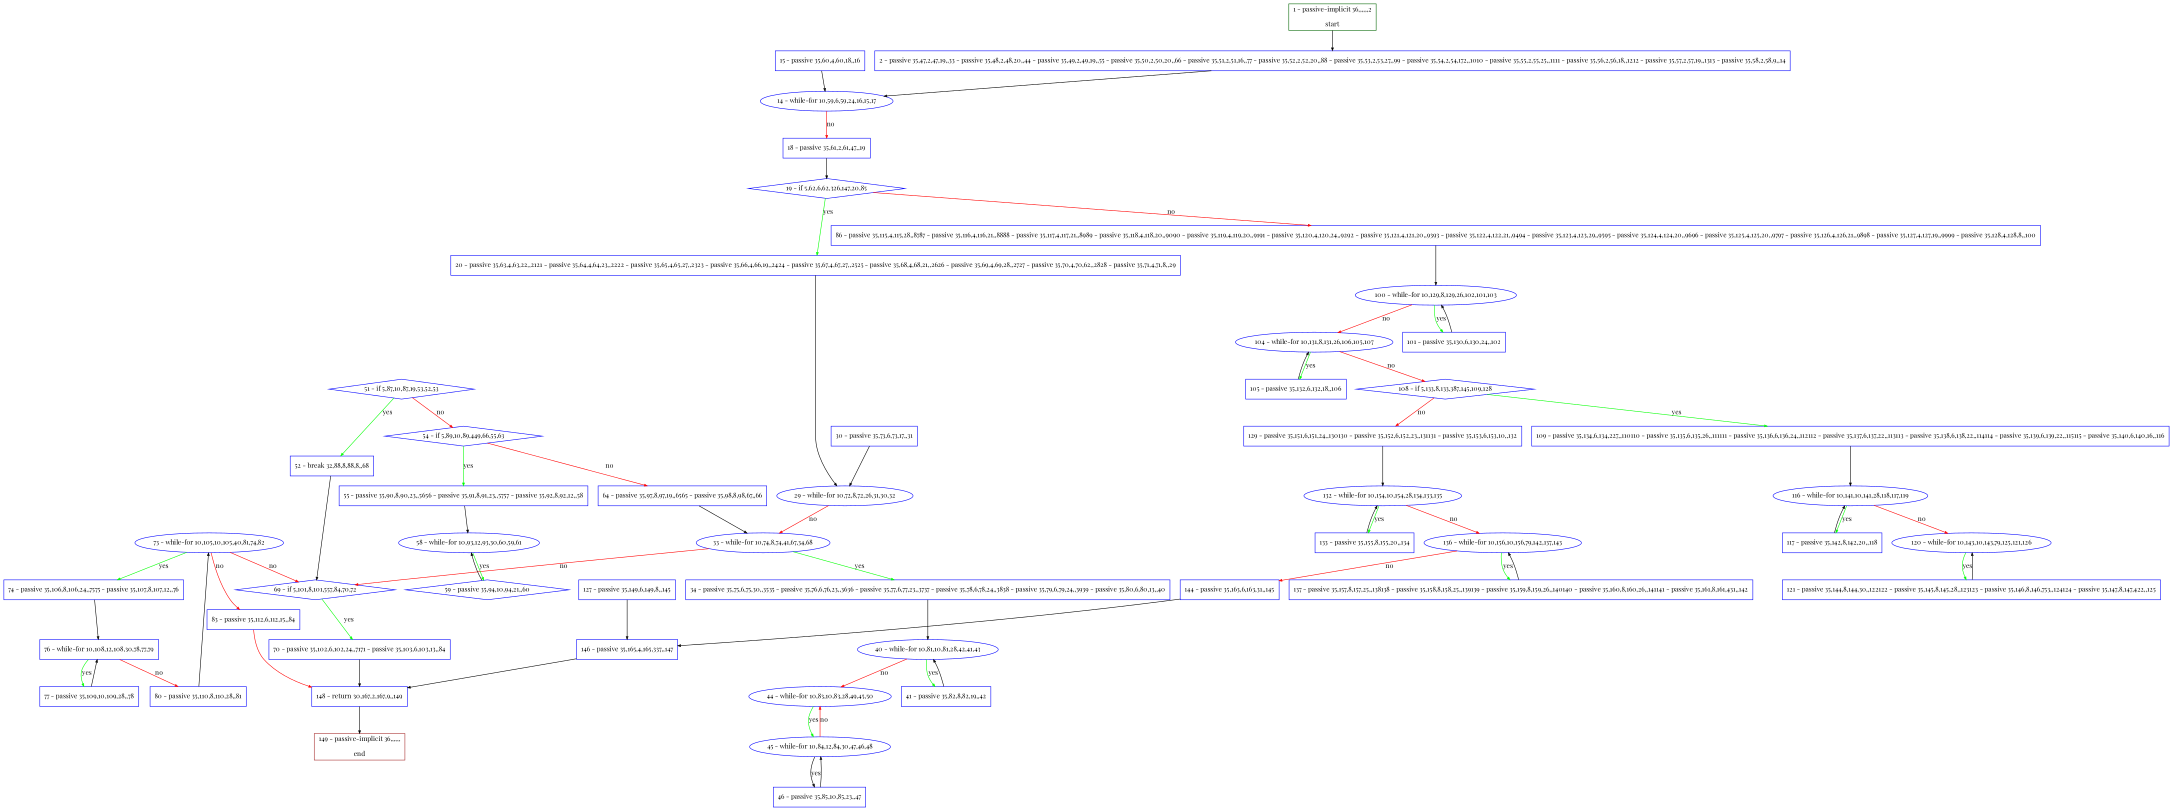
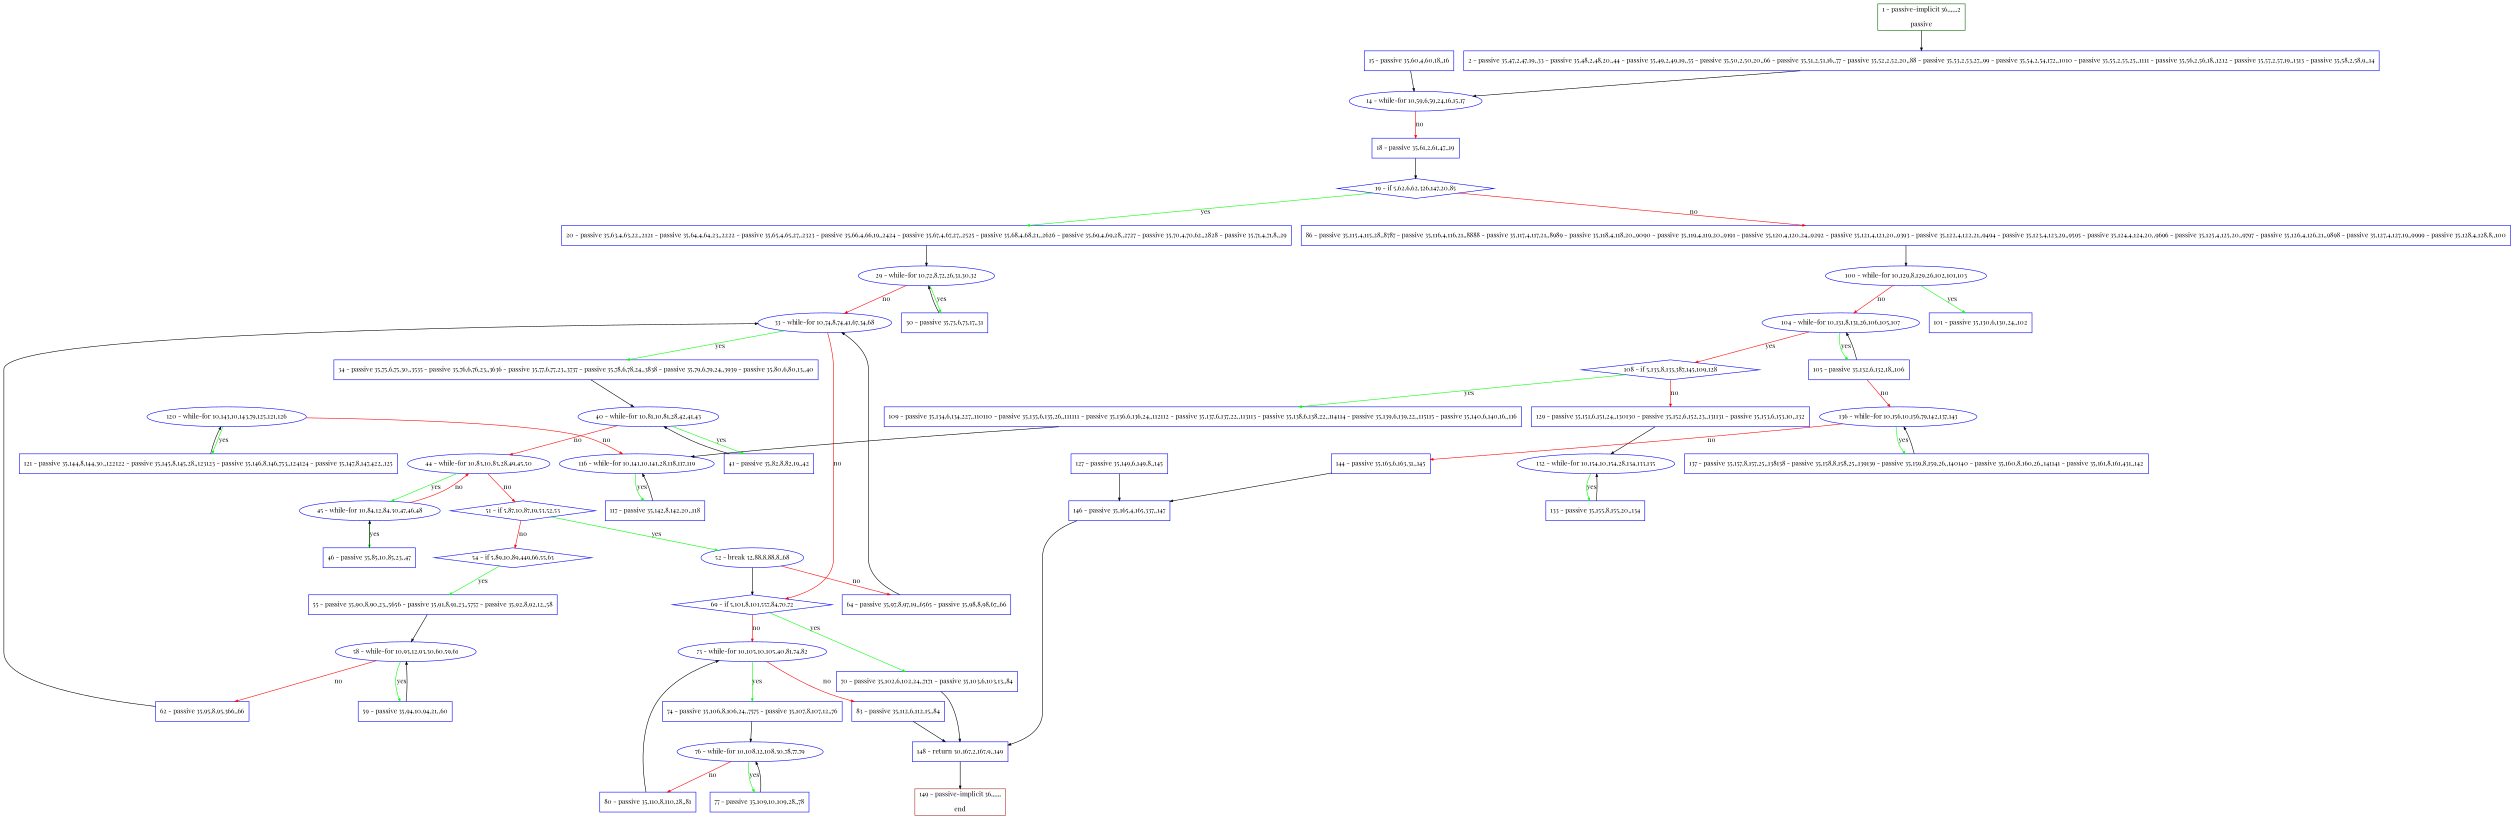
node "1 - passive-implicit 36,,,,,,2 start": label "1 - passive-implicit 36,,,,,,2 start" -> "1 - passive-implicit 36,,,,,,2 passive"
edge "29 - while-for 10,72,8,72,26,31,30,32" -> "30 - passive 35,73,6,73,17,,31": added, label "yes"
edge "101 - passive 35,130,6,130,24,,102" -> "100 - while-for 10,129,8,129,26,102,101,103": removed
edge "104 - while-for 10,131,8,131,26,106,105,107" -> "108 - if 5,133,8,133,387,145,109,128": label "no" -> "yes"
edge "54 - if 5,89,10,89,449,66,55,63" -> "64 - passive 35,97,8,97,19,,6565 - passive 35,98,8,98,67,,66": now "52 - break 32,88,8,88,8,,68" -> "64 - passive 35,97,8,97,19,,6565 - passive 35,98,8,98,67,,66"
node "52 - break 32,88,8,88,8,,68": shape box -> ellipse
edge "44 - while-for 10,83,10,83,28,49,45,50" -> "51 - if 5,87,10,87,19,53,52,53": added, label "no"
edge "132 - while-for 10,154,10,154,28,134,133,135" -> "136 - while-for 10,156,10,156,79,142,137,143": now "105 - passive 35,132,6,132,18,,106" -> "136 - while-for 10,156,10,156,79,142,137,143"
edge "116 - while-for 10,141,10,141,28,118,117,119" -> "120 - while-for 10,143,10,143,79,125,121,126": reversed
edge "73 - while-for 10,105,10,105,40,81,74,82" -> "69 - if 5,101,8,101,557,84,70,72": reversed
node "59 - passive 35,94,10,94,21,,60": shape diamond -> box
node "76 - while-for 10,108,12,108,30,78,77,79": shape box -> ellipse
edge "83 - passive 35,112,6,112,15,,84" -> "148 - return 30,167,2,167,9,,149": color #ff0000 -> #000000
node "62 - passive 35,95,8,95,366,,66": added
edge "45 - while-for 10,84,12,84,30,47,46,48" -> "46 - passive 35,85,10,85,23,,47": color #000000 -> #00ff00
